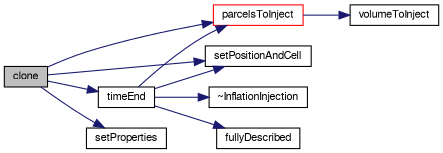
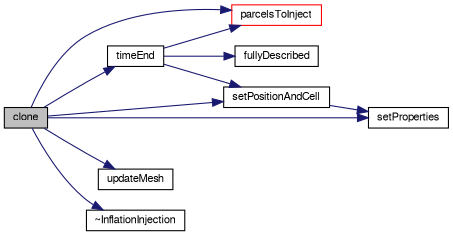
node "volumeToInject": removed
edge "timeEnd" -> "~InflationInjection": now "clone" -> "~InflationInjection"
edge "setPositionAndCell" -> "setProperties": added
node "updateMesh": added
